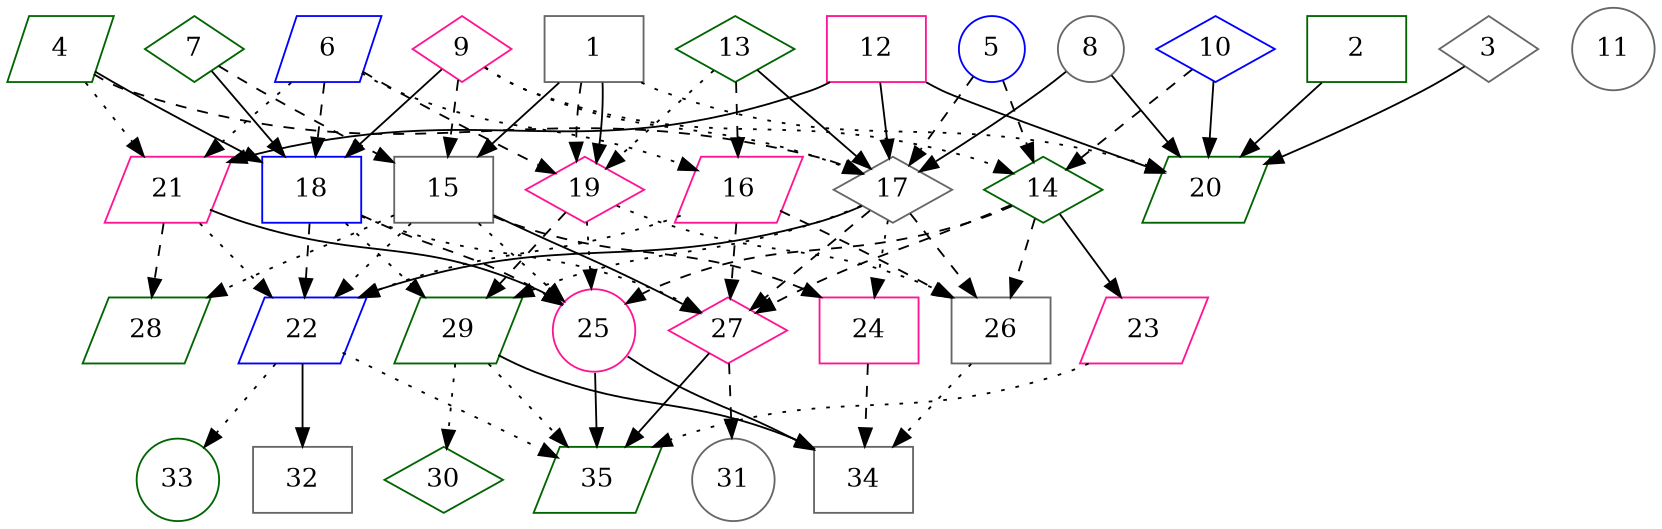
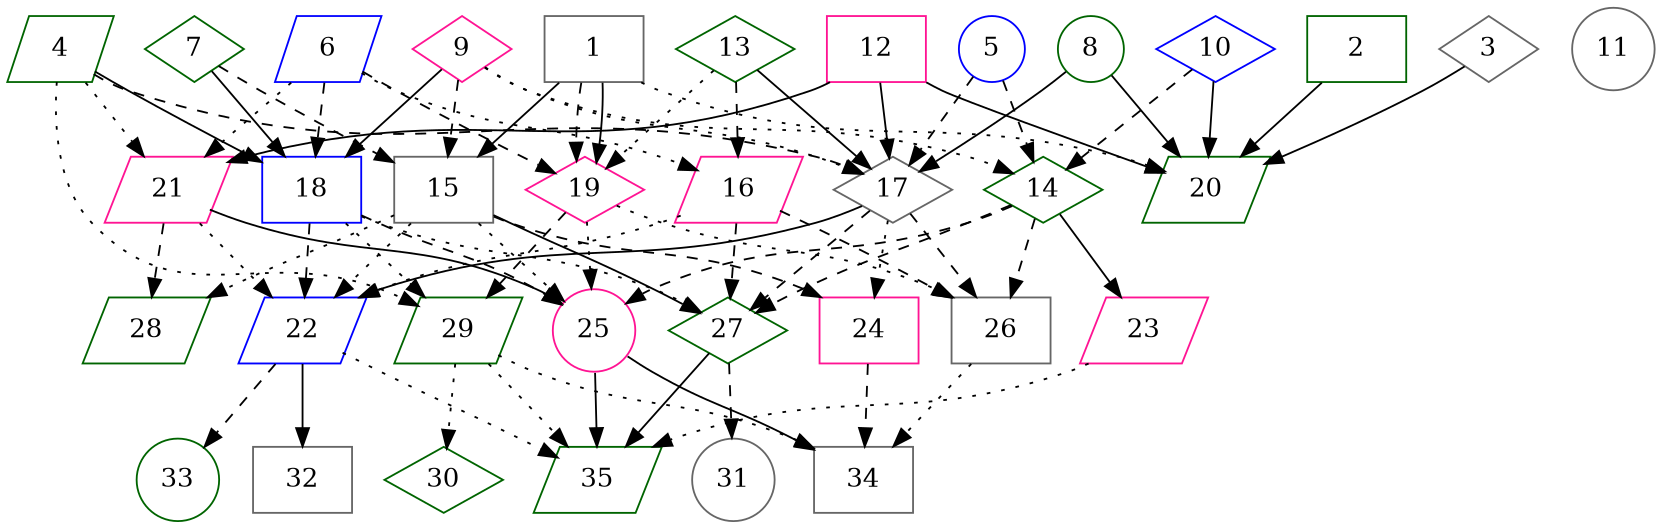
node "8": color gray40 -> darkgreen
edge "17" -> "29": now "4" -> "29"
node "27": color deeppink -> darkgreen
edge "22" -> "33": style dotted -> dashed
edge "29" -> "34": style solid -> dotted
